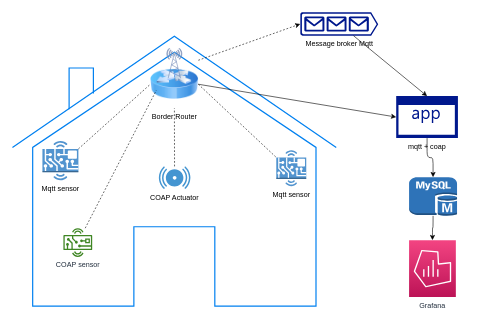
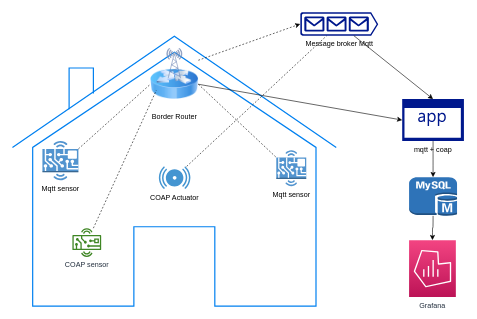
node "mqtt + coap": moved (427, 117) -> (433, 120)
edge "Border Router" -- "COAP Actuator": now "Message broker Mqtt" -- "COAP Actuator"
node "COAP sensor": moved (78, 243) -> (87, 243)
